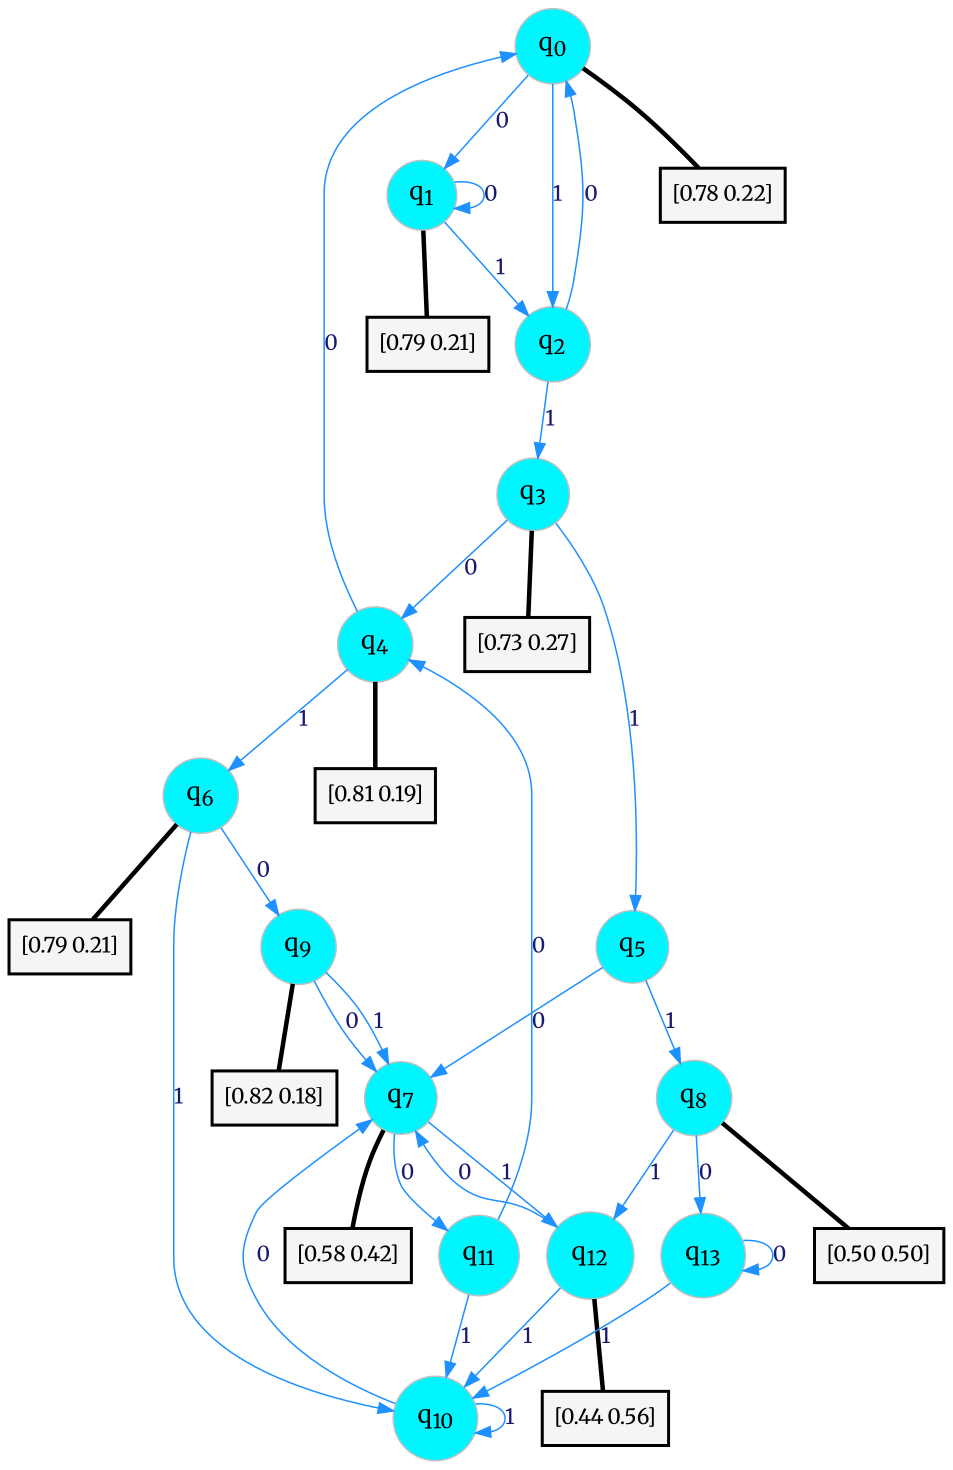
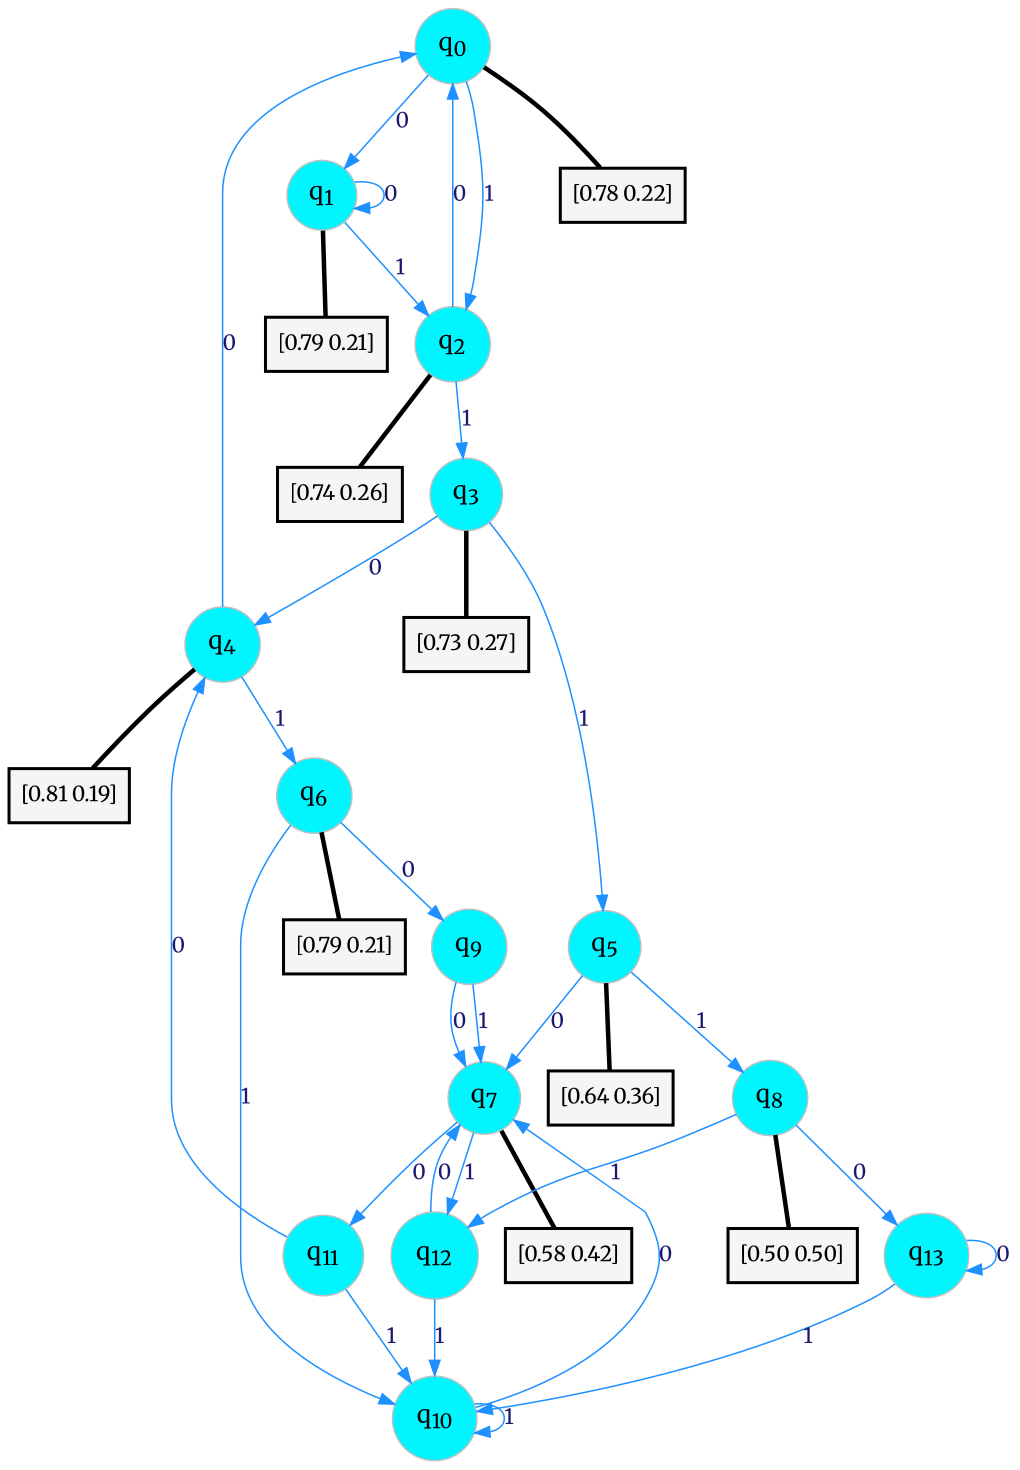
node "[0.74 0.26]": added
node "[0.82 0.18]": removed
node "[0.64 0.36]": added
node "[0.44 0.56]": removed
